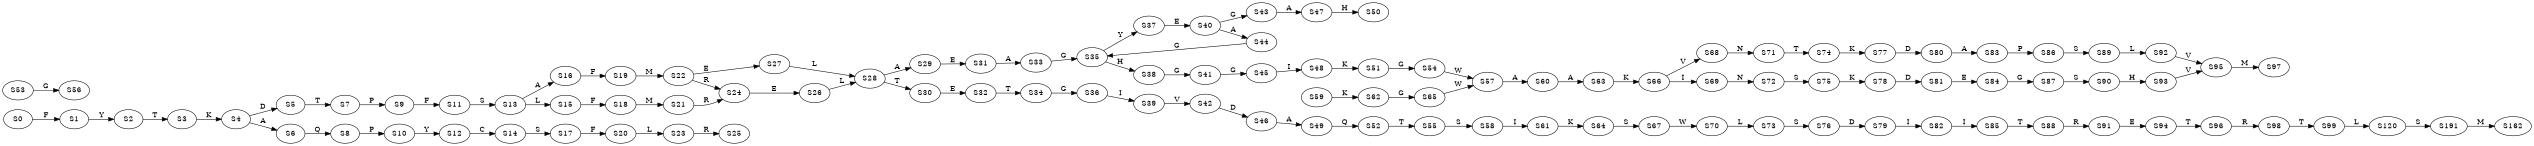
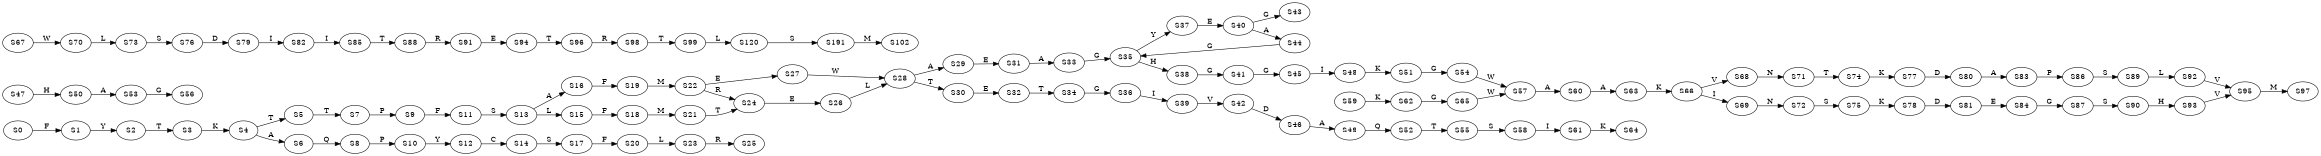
edge "S43" -> "S47": removed, label "A"
edge "S27" -> "S28": label "L" -> "W"
edge "S50" -> "S53": added, label "A"
edge "S21" -> "S24": label "R" -> "T"
edge "S4" -> "S5": label "D" -> "T"
edge "S64" -> "S67": removed, label "S"
node "S162": label "S162" -> "S102"
